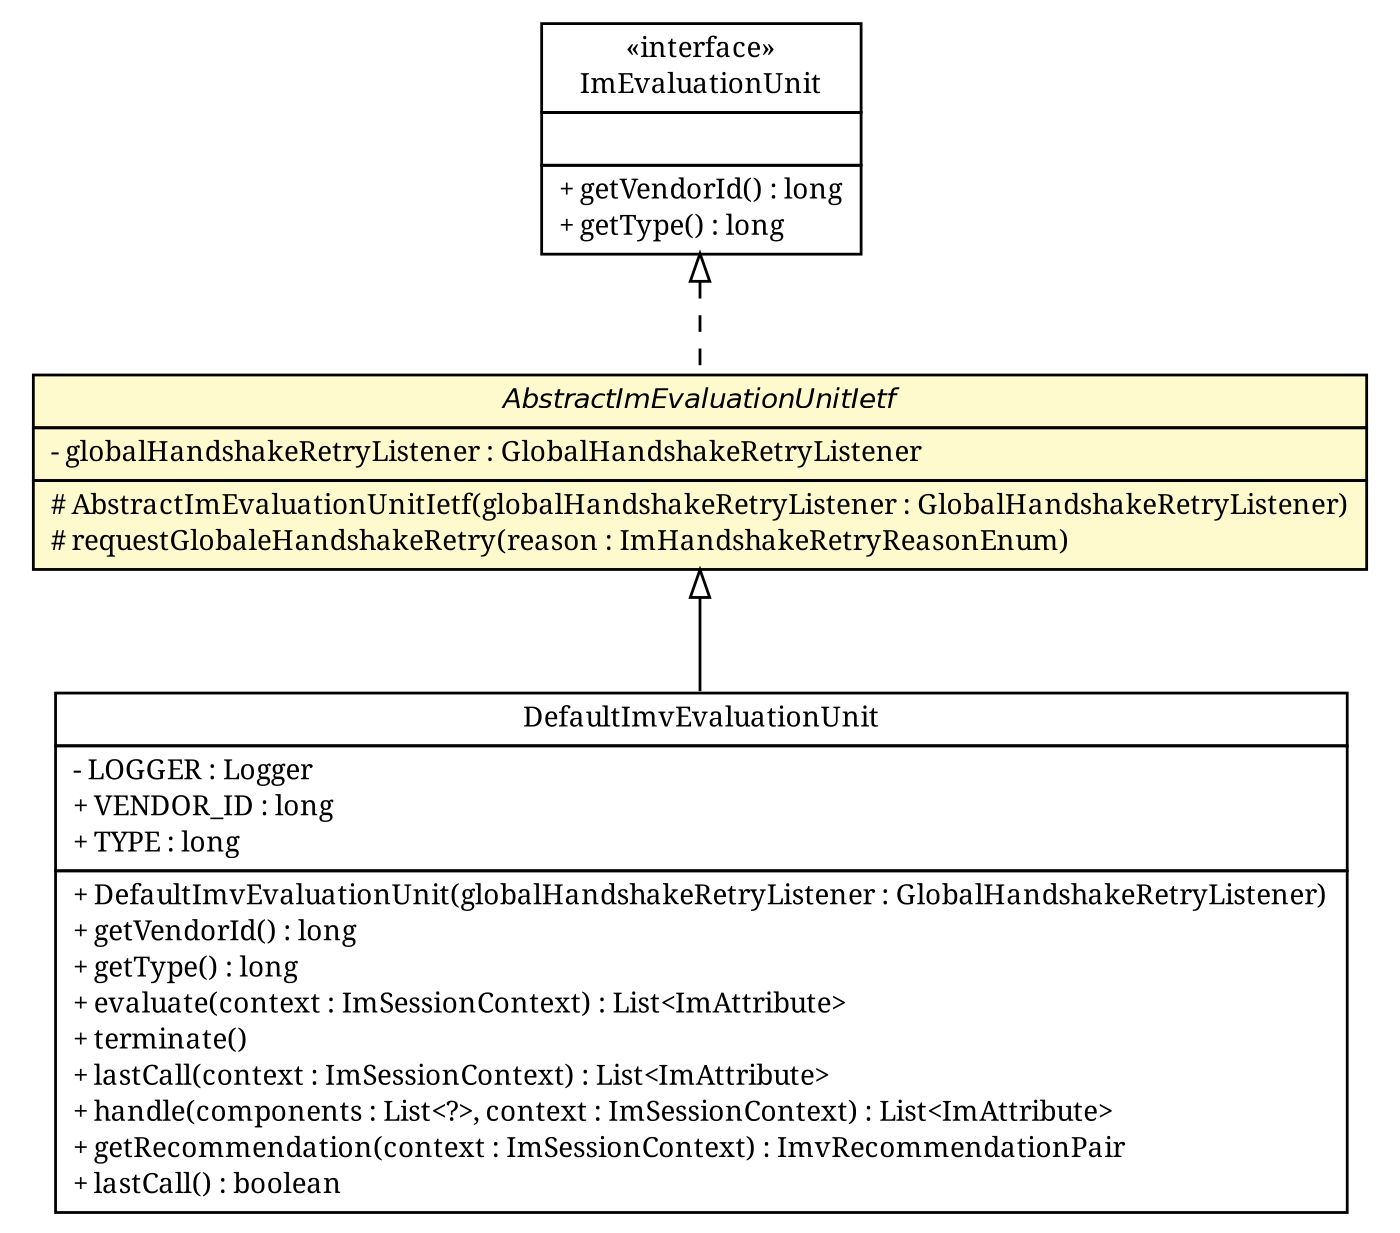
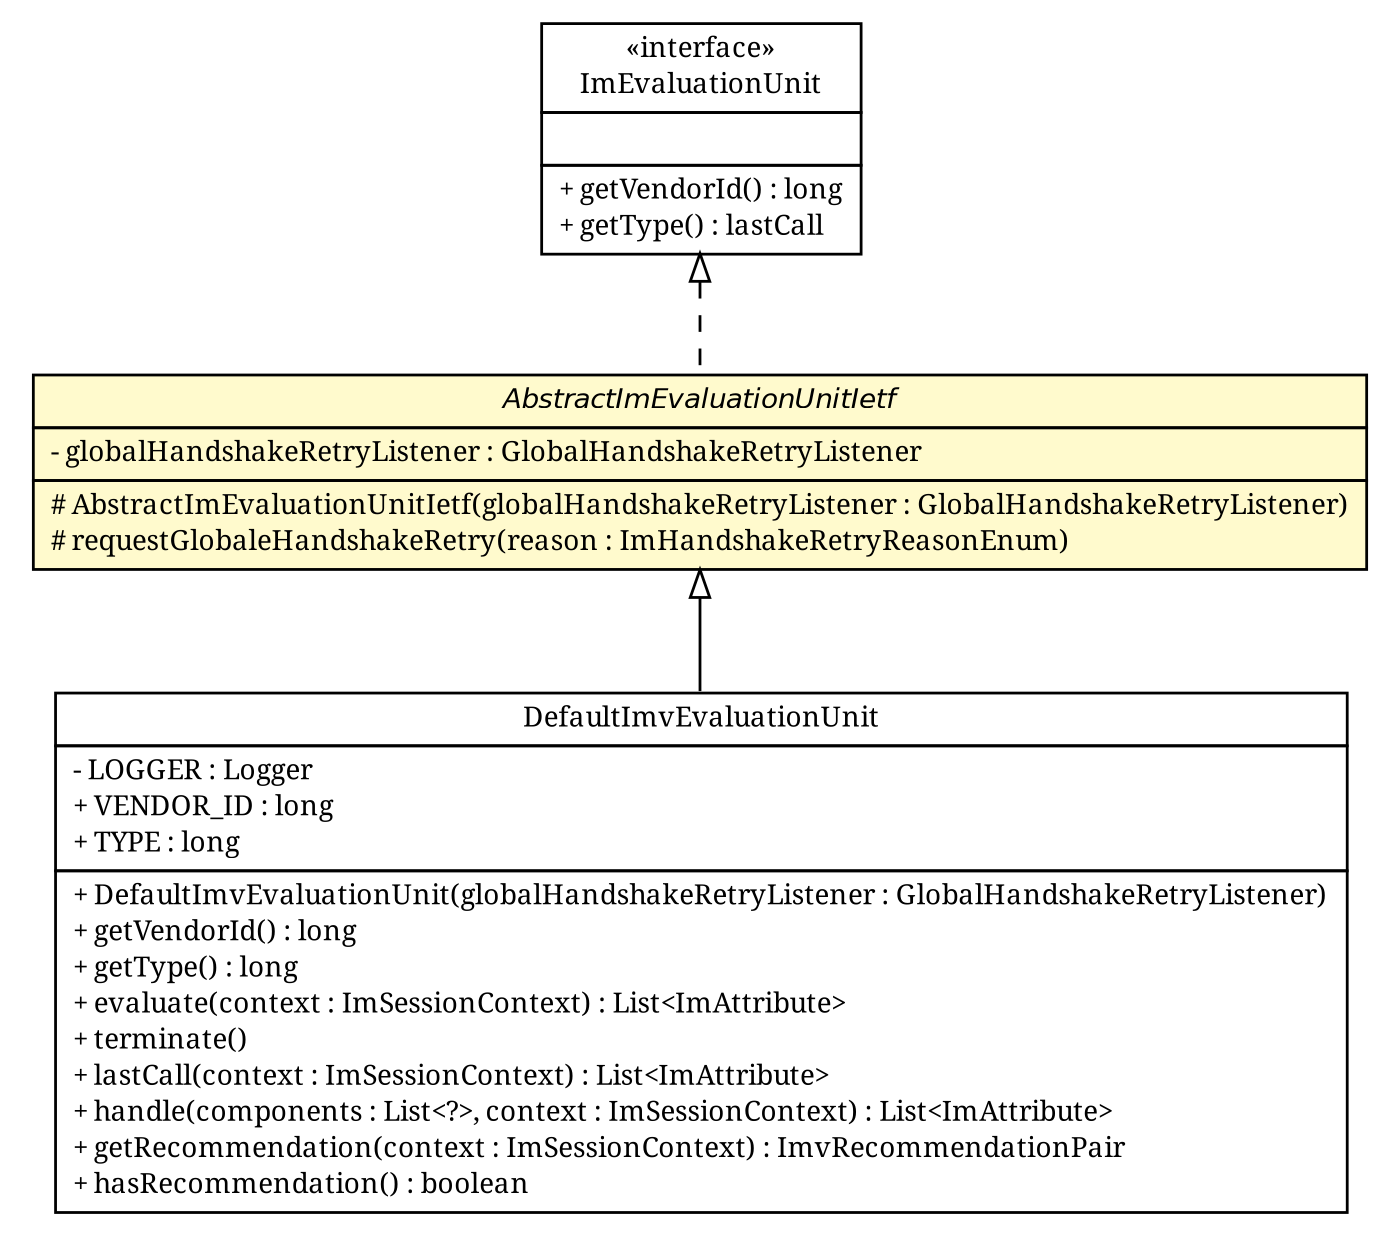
node "ImEvaluationUnit": text "+ getType() : long" -> "+ getType() : lastCall"
node "DefaultImvEvaluationUnit": text "+ lastCall() : boolean" -> "+ hasRecommendation() : boolean"
